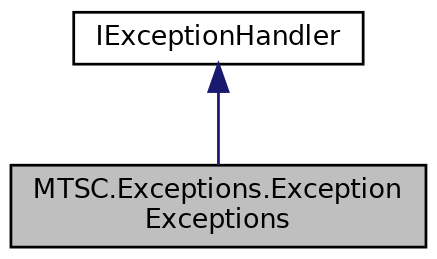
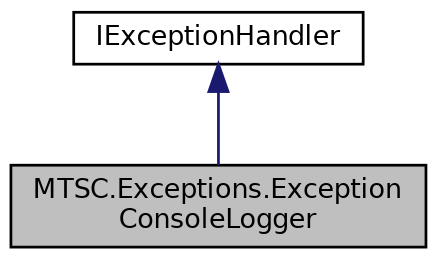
node "MTSC.Exceptions.Exception Exceptions": label "MTSC.Exceptions.Exception Exceptions" -> "MTSC.Exceptions.Exception ConsoleLogger"
